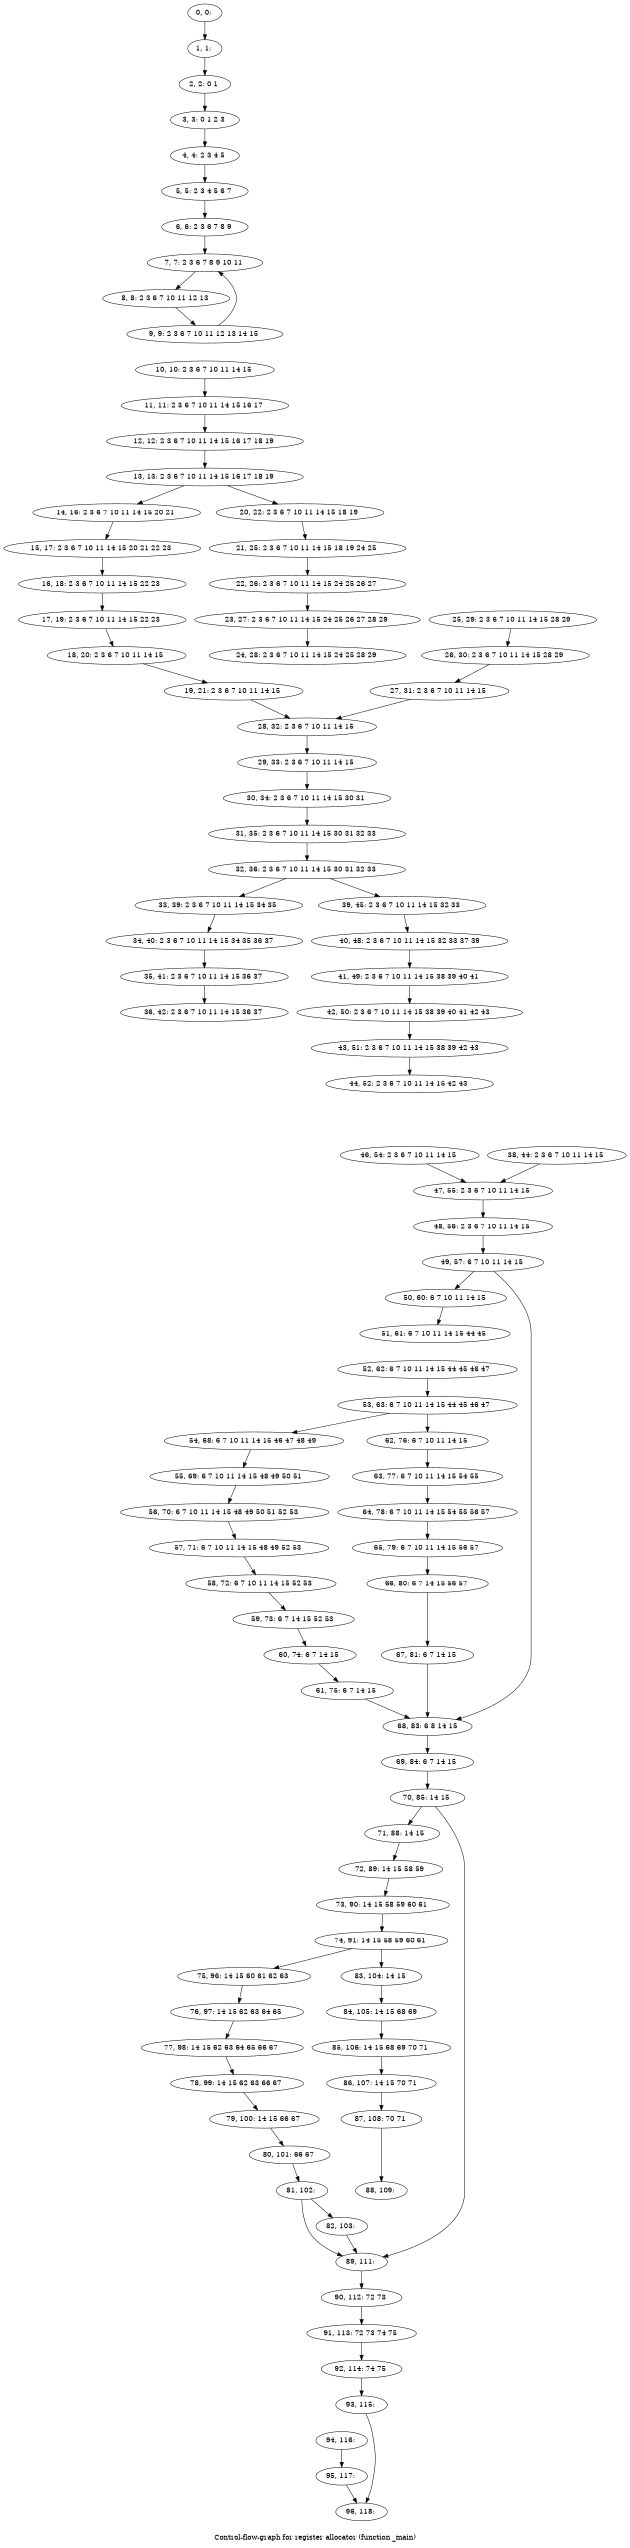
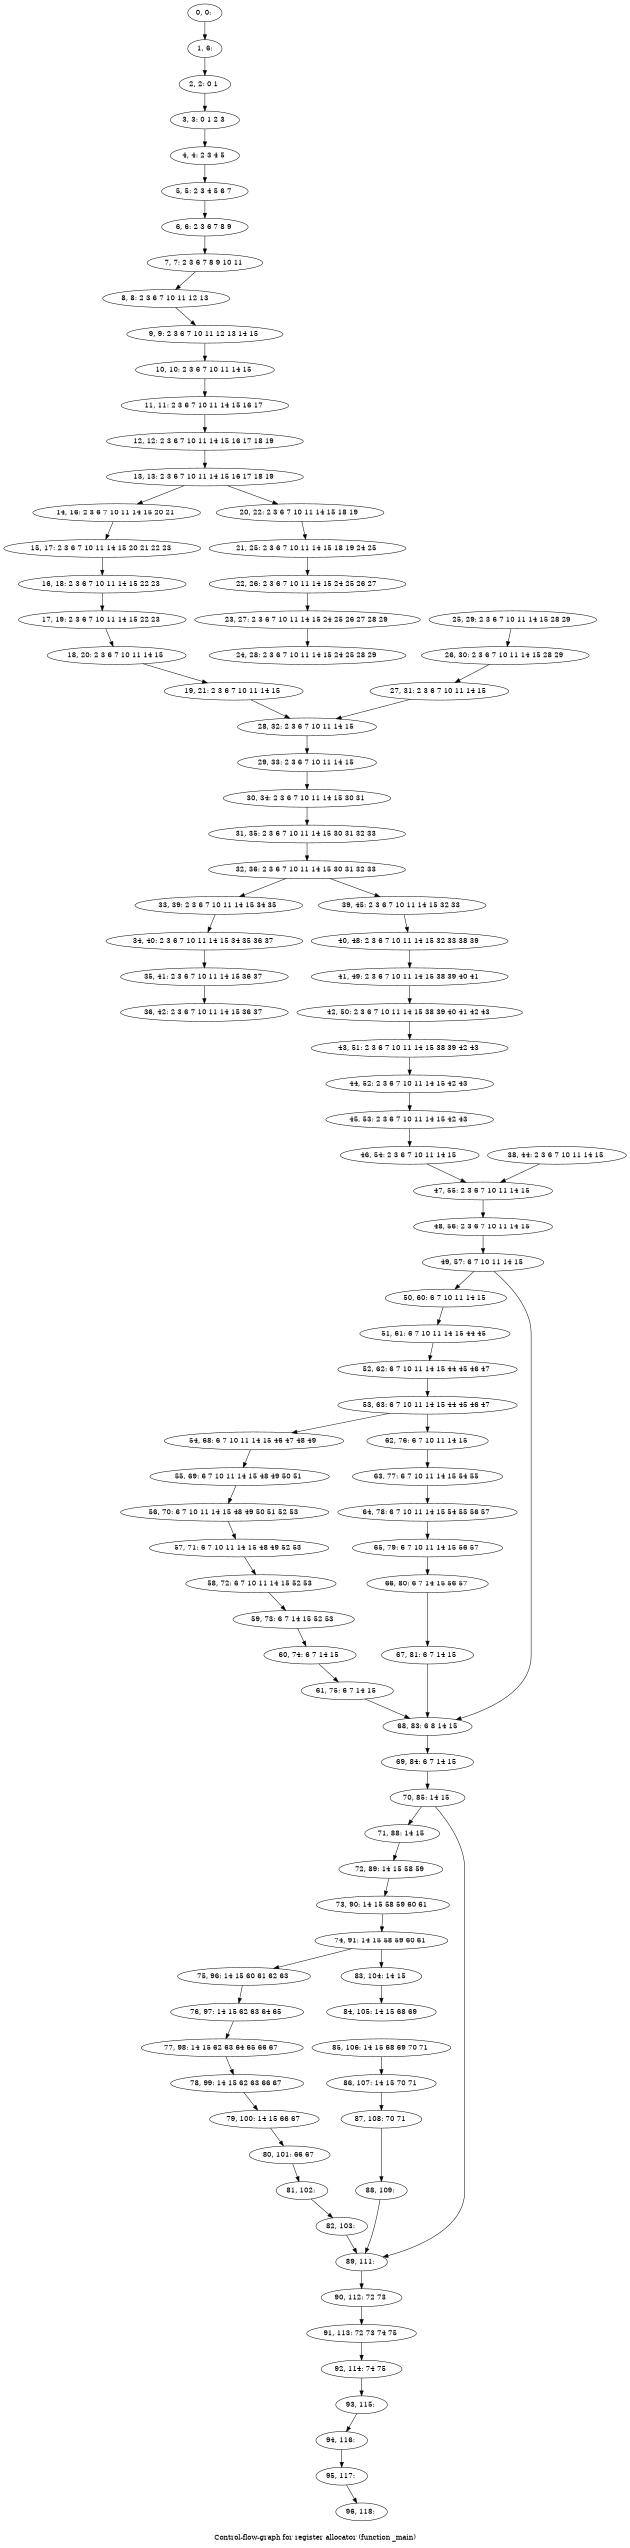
node "1, 1:": label "1, 1:" -> "1, 6:"
edge "9, 9: 2 3 6 7 10 11 12 13 14 15" -> "7, 7: 2 3 6 7 8 9 10 11": now "9, 9: 2 3 6 7 10 11 12 13 14 15" -> "10, 10: 2 3 6 7 10 11 14 15"
node "40, 48: 2 3 6 7 10 11 14 15 32 33 37 39": label "40, 48: 2 3 6 7 10 11 14 15 32 33 37 39" -> "40, 48: 2 3 6 7 10 11 14 15 32 33 38 39"
node "45, 53: 2 3 6 7 10 11 14 15 42 43": added
edge "51, 61: 6 7 10 11 14 15 44 45" -> "52, 62: 6 7 10 11 14 15 44 45 46 47": added
edge "84, 105: 14 15 68 69" -> "85, 106: 14 15 68 69 70 71": removed
edge "81, 102:" -> "89, 111:": now "88, 109:" -> "89, 111:"
edge "93, 115:" -> "96, 118:": now "93, 115:" -> "94, 116:"
